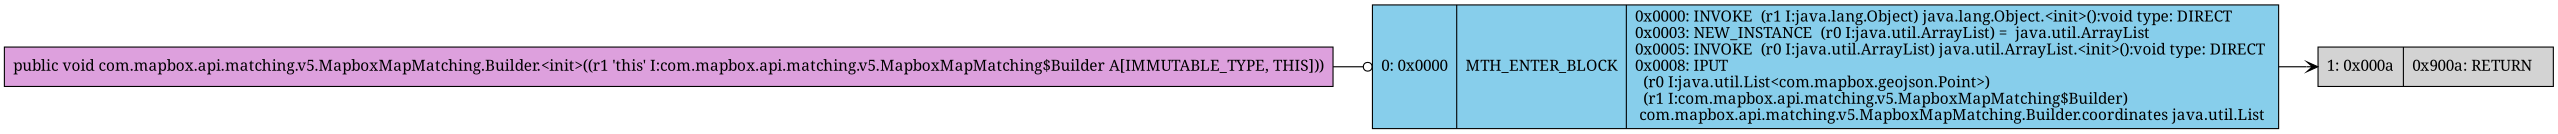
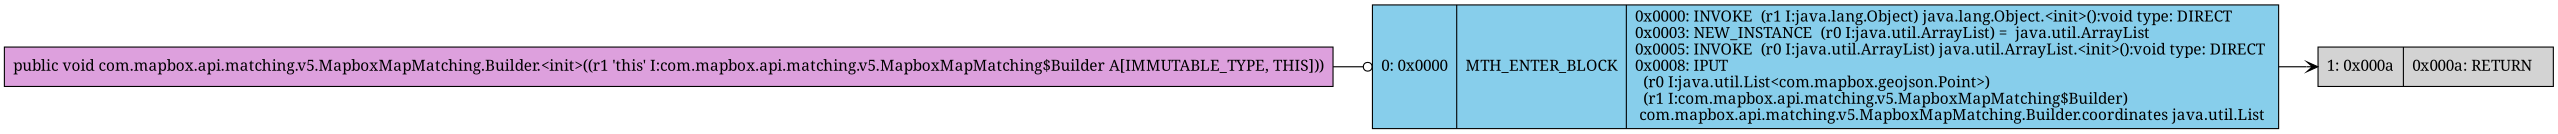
node "1: 0x000a": text "0x900a: RETURN" -> "0x000a: RETURN"
